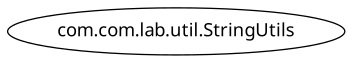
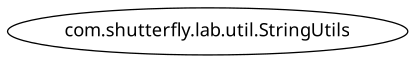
node "com.com.lab.util.StringUtils": label "com.com.lab.util.StringUtils" -> "com.shutterfly.lab.util.StringUtils"
